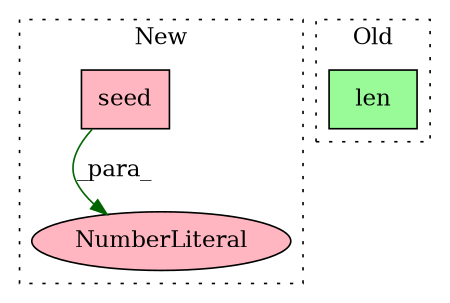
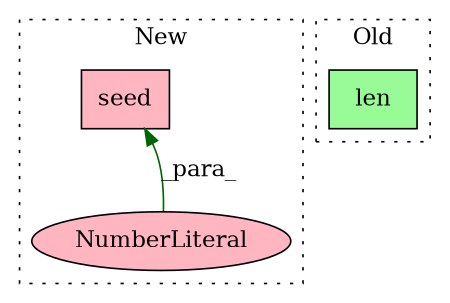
edge "seed" -> "NumberLiteral": reversed
